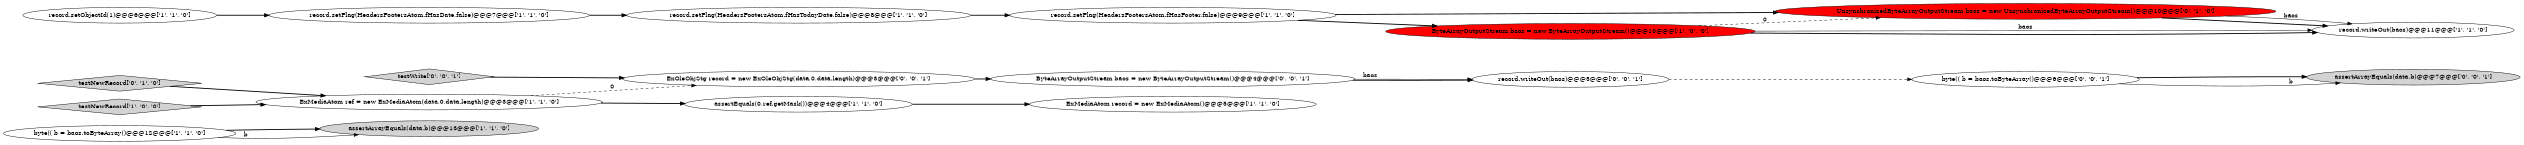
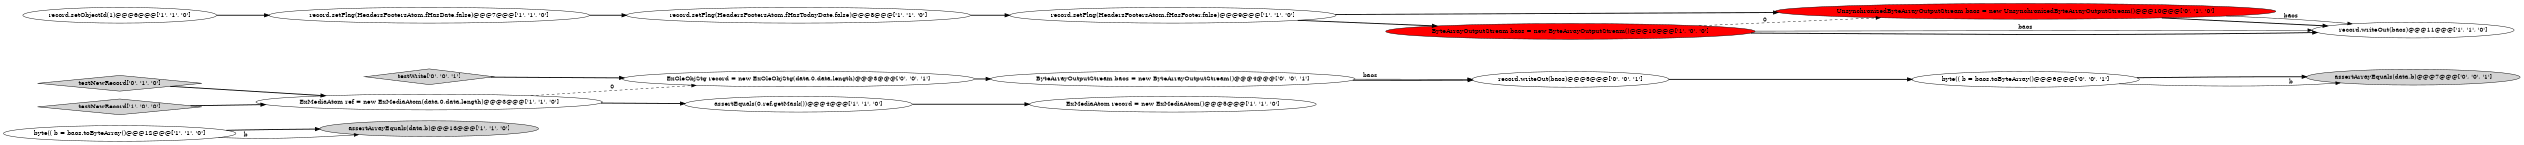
edge "record.writeOut(baos)@@@5@@@['0', '0', '1']" -> "byte(( b = baos.toByteArray()@@@6@@@['0', '0', '1']": style dashed -> bold
